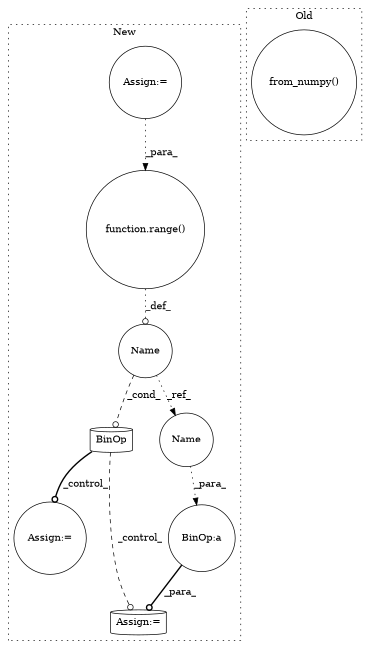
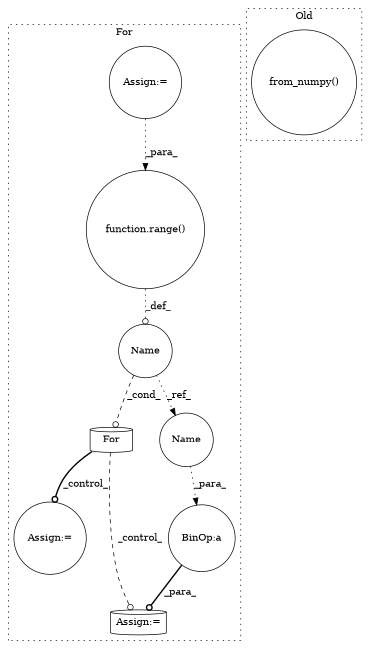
cluster "New": label "New" -> "For"
node "BinOp": label "BinOp" -> "For"
